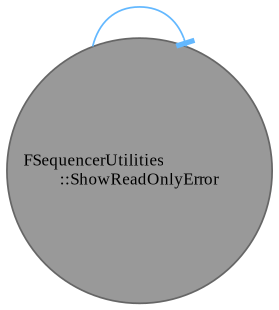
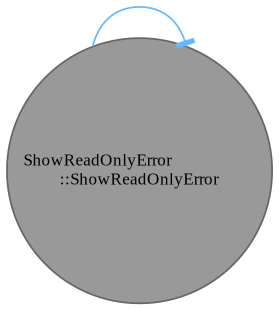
node "FSequencerUtilities ::ShowReadOnlyError": label "FSequencerUtilities ::ShowReadOnlyError" -> "ShowReadOnlyError ::ShowReadOnlyError"
